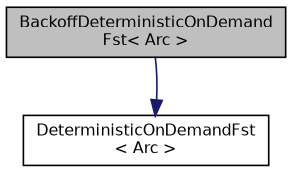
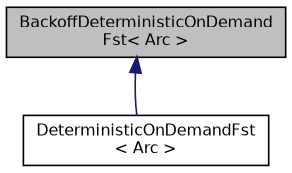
edge "BackoffDeterministicOnDemand Fst< Arc >" -> "DeterministicOnDemandFst < Arc >": reversed
